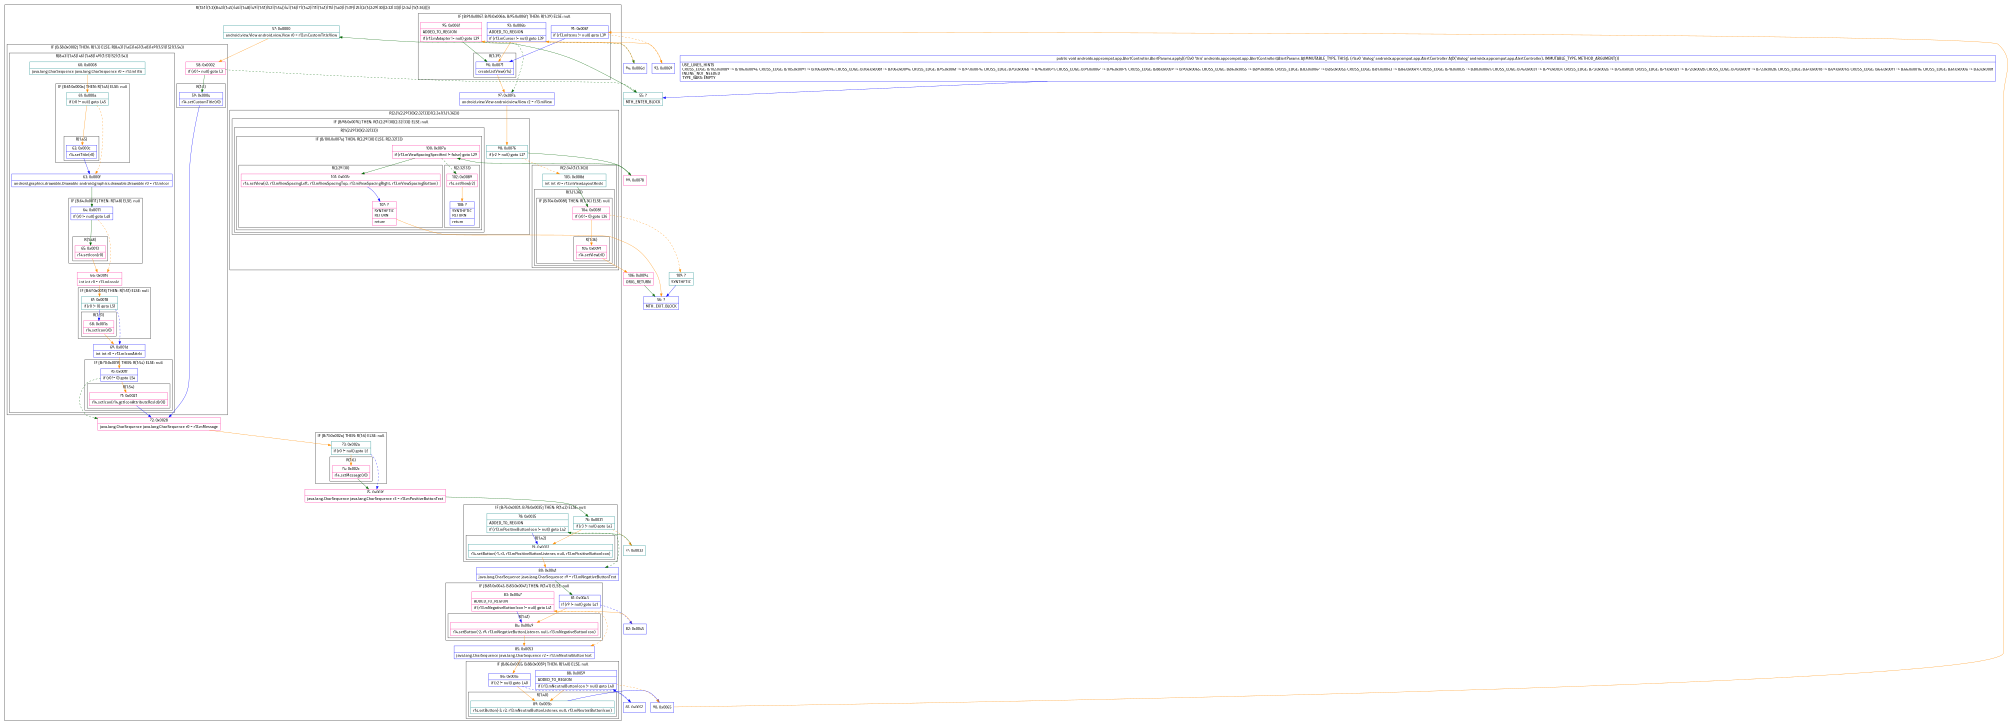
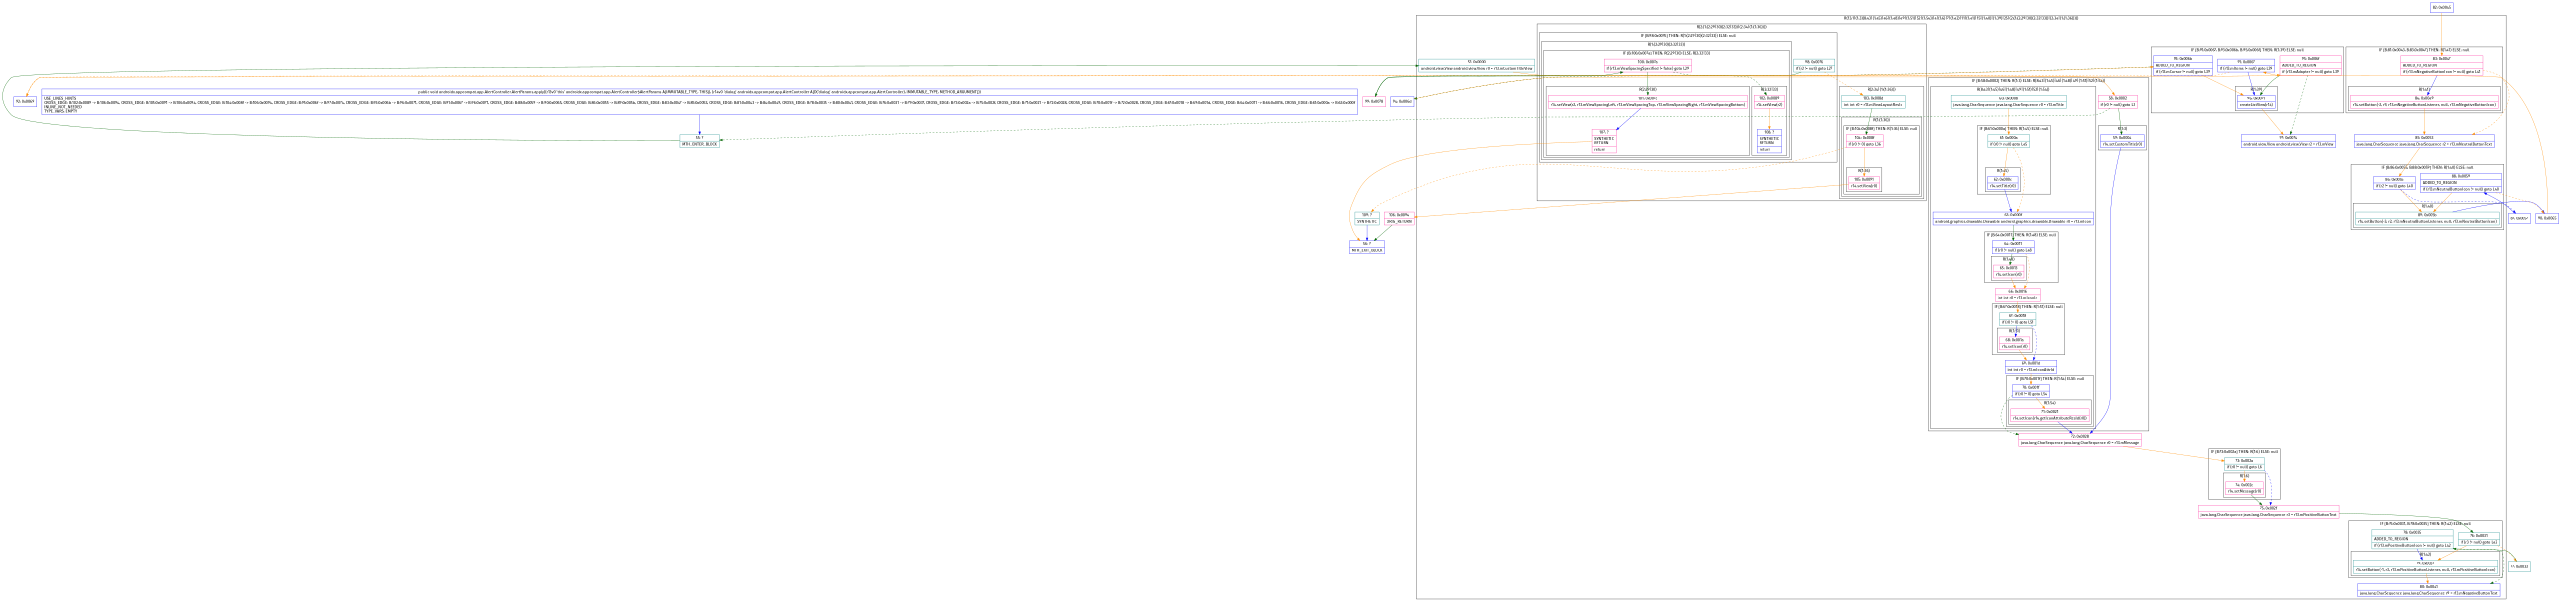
edge "97: 0x0074" -> "98: 0x0076": removed
node "81: 0x0043": removed
